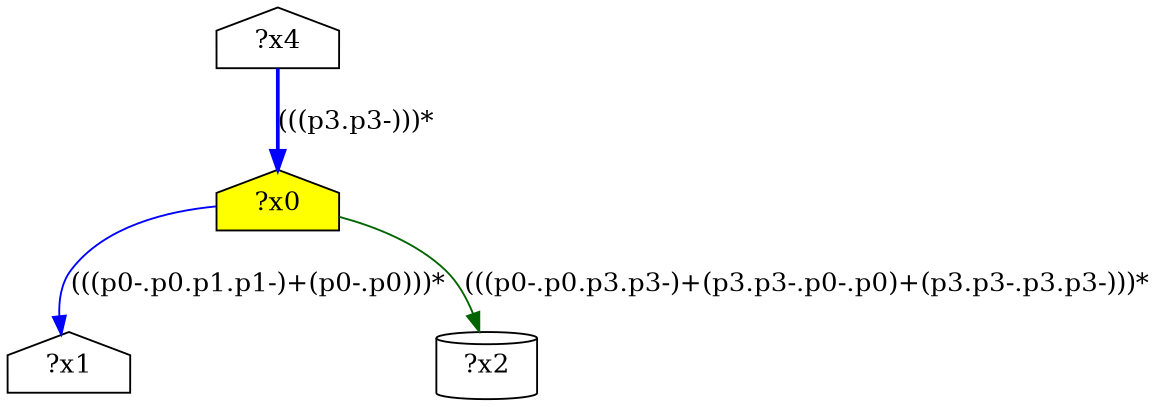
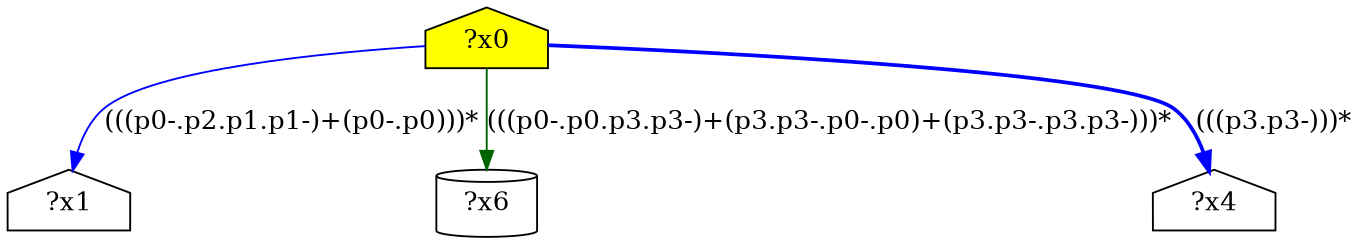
edge "?x4" -> "?x0": reversed
edge "?x0" -> "?x1": label "(((p0-.p0.p1.p1-)+(p0-.p0)))*" -> "(((p0-.p2.p1.p1-)+(p0-.p0)))*"
node "?x2": label "?x2" -> "?x6"
